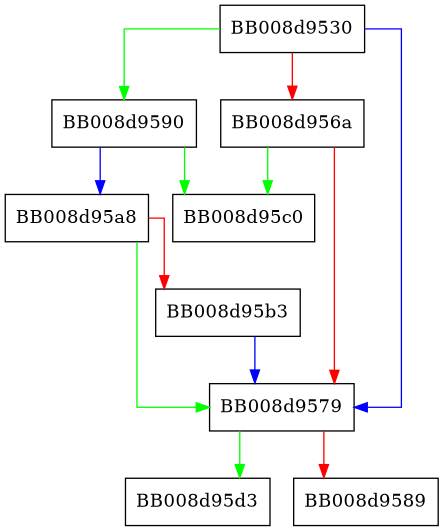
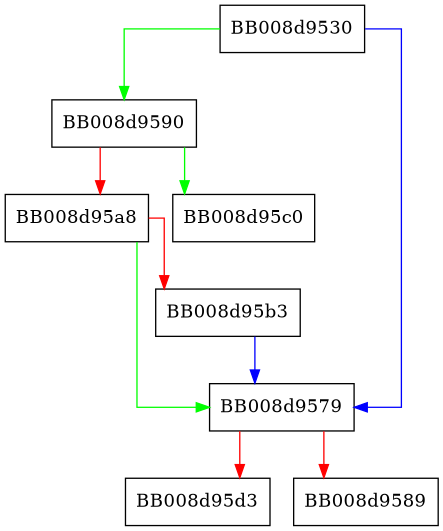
node "BB008d956a": removed
edge "BB008d9590" -> "BB008d95a8": color blue -> red
edge "BB008d9579" -> "BB008d95d3": color green -> red
